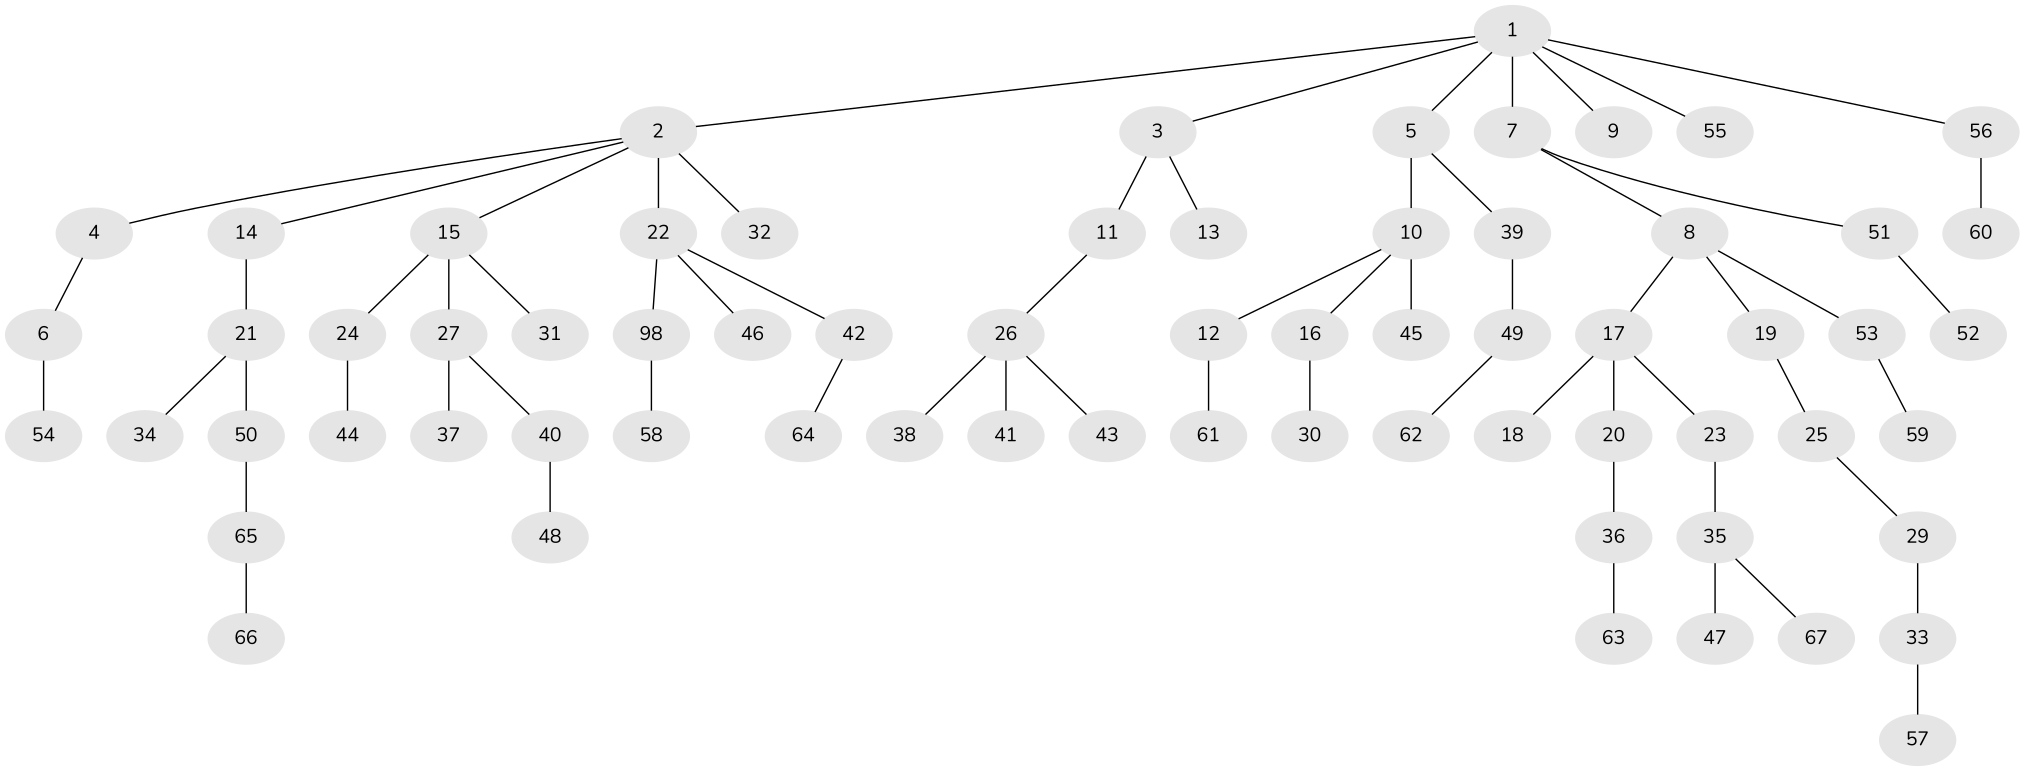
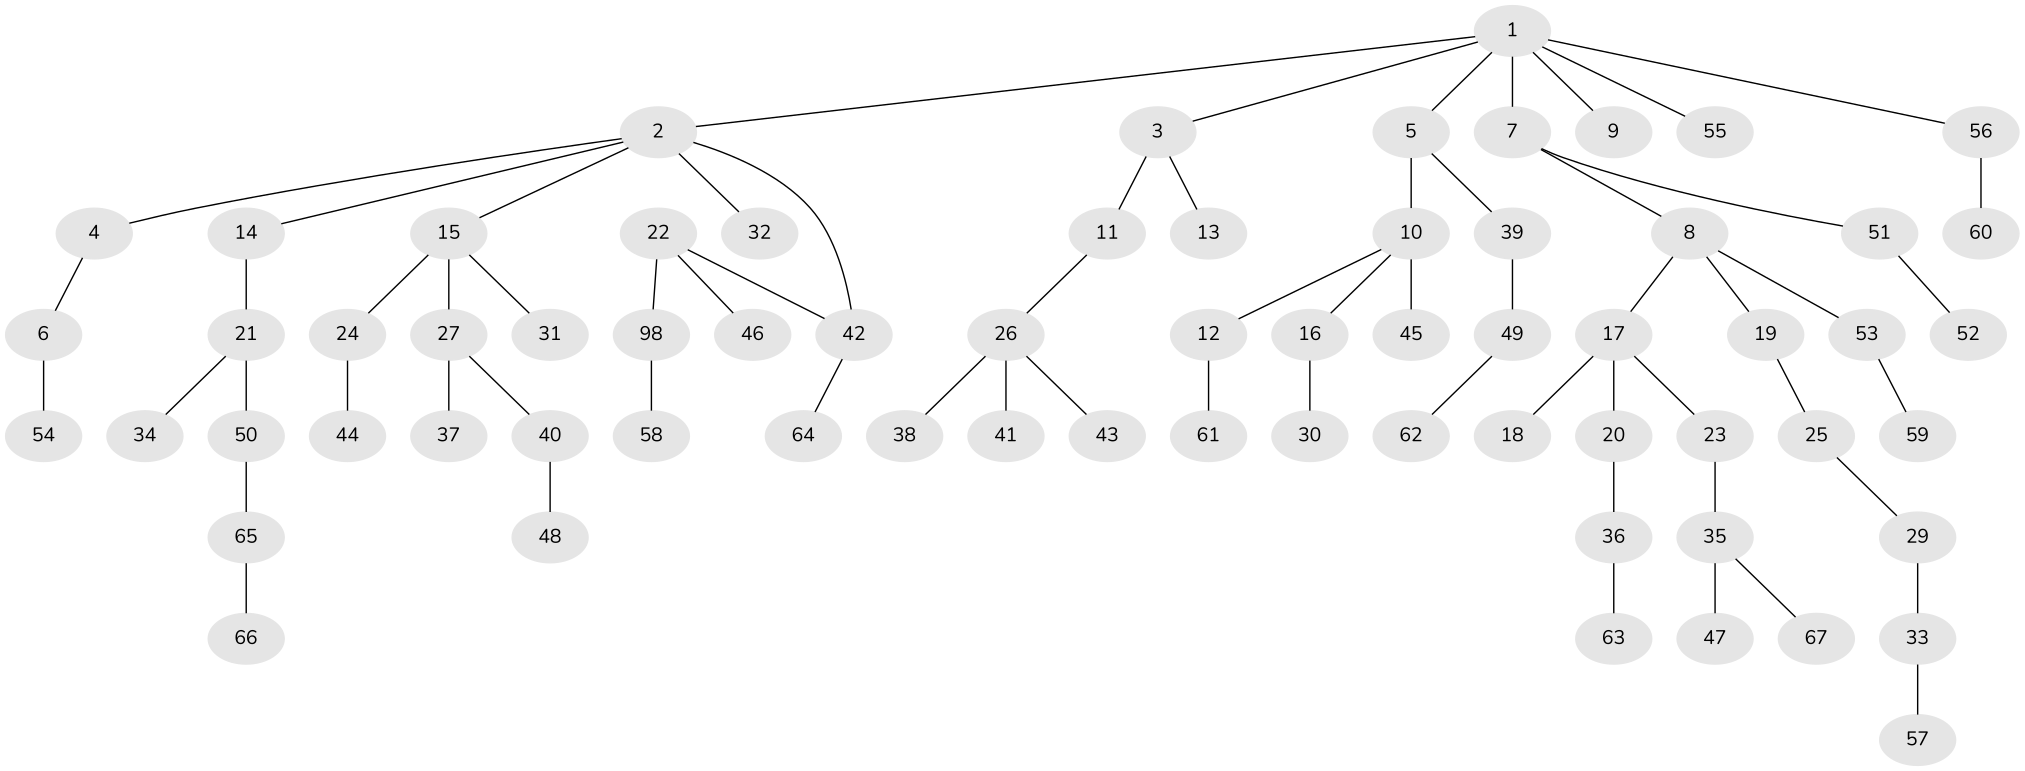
edge "2" -- "22": now "2" -- "42"
